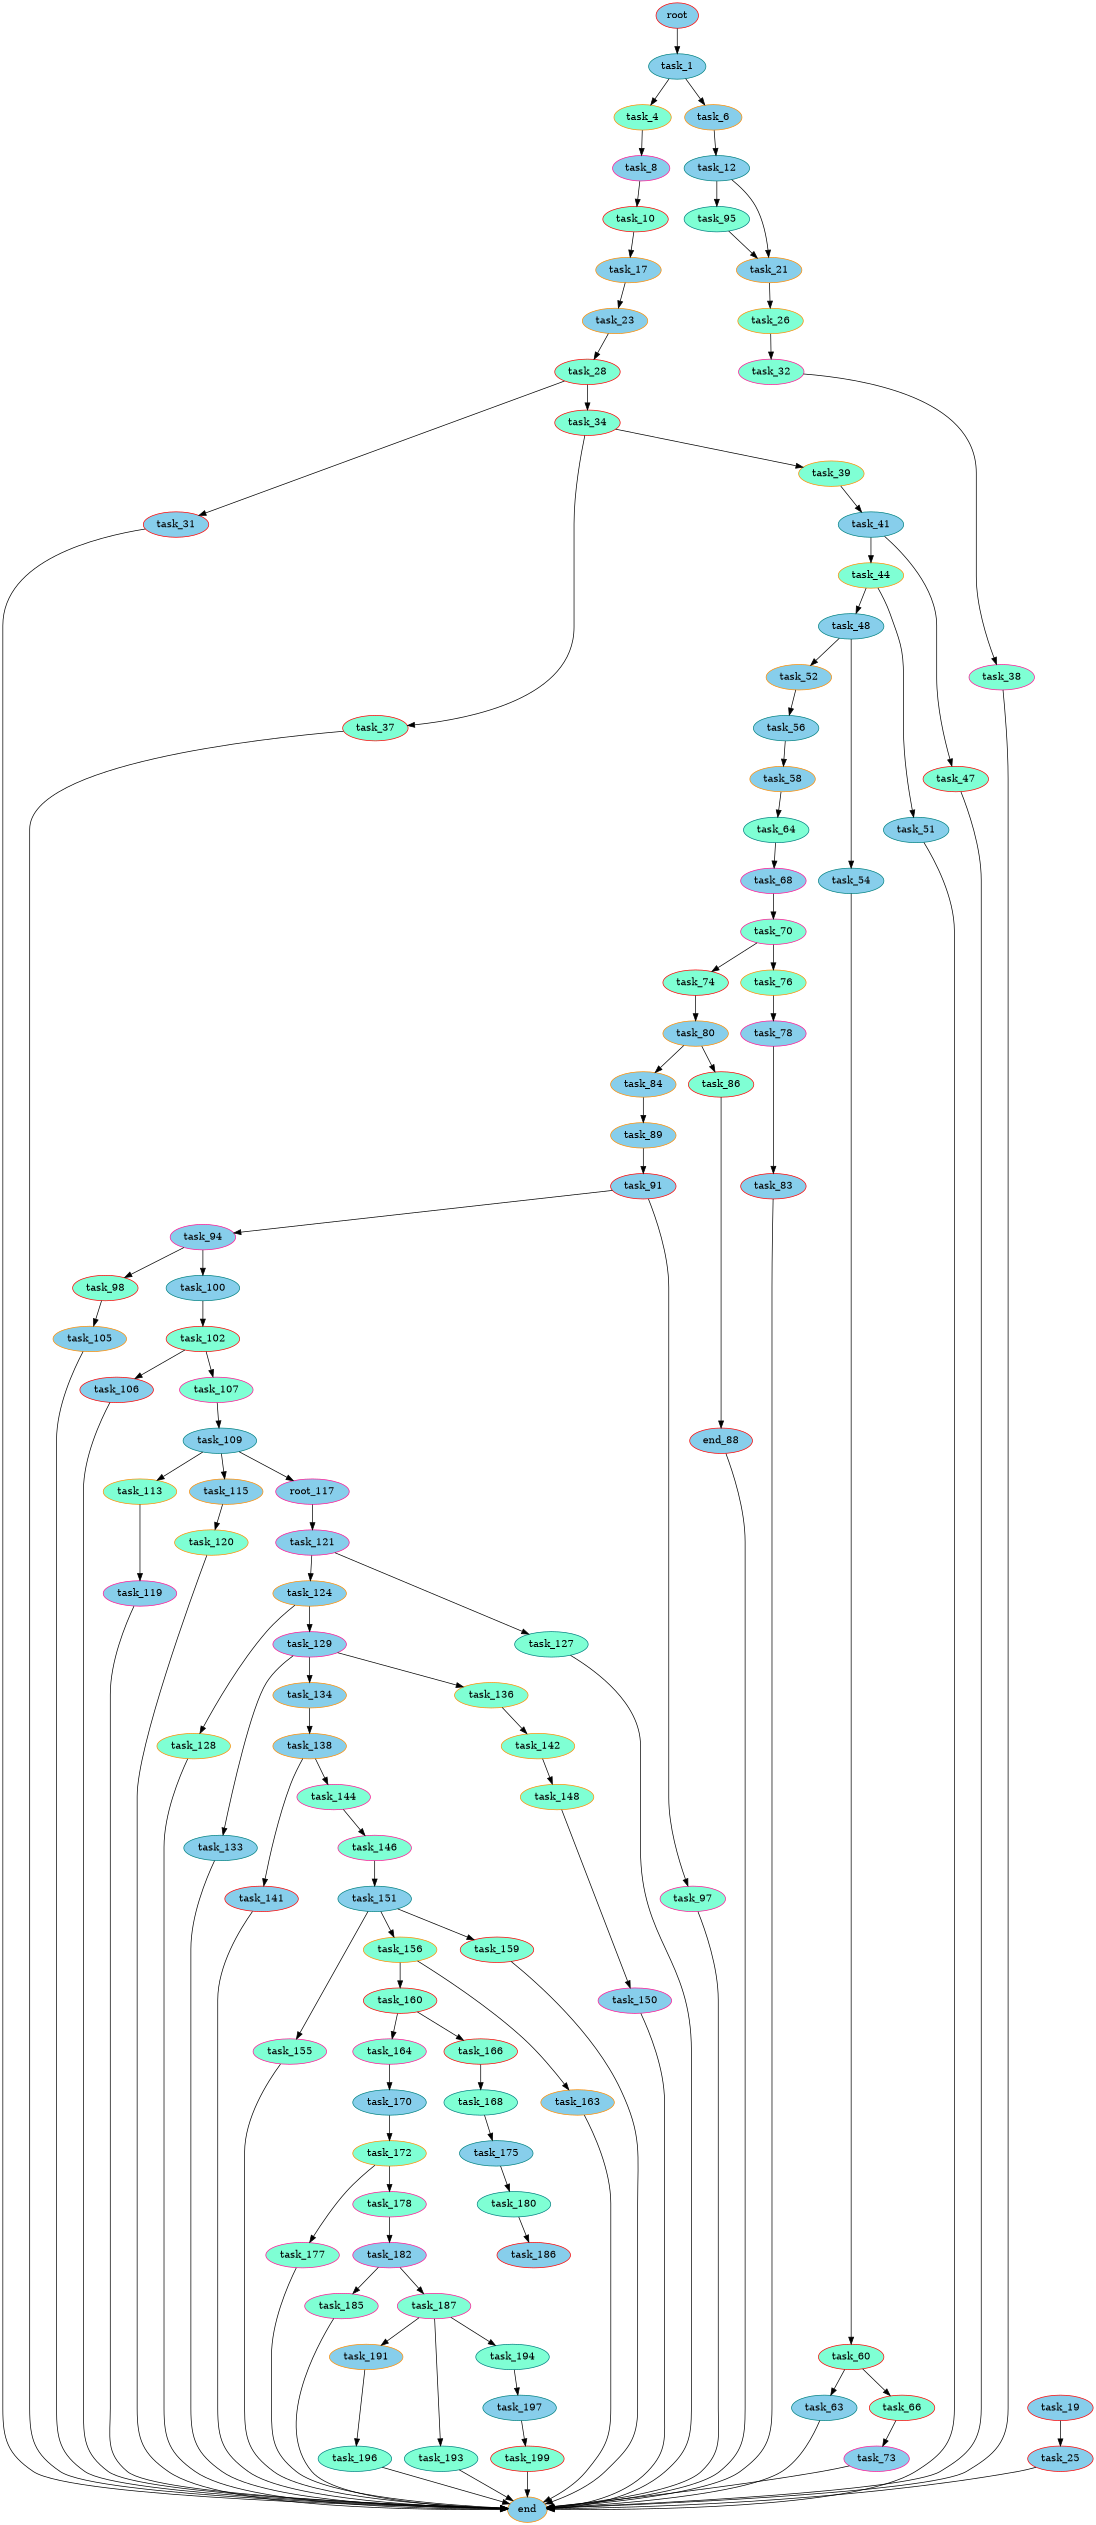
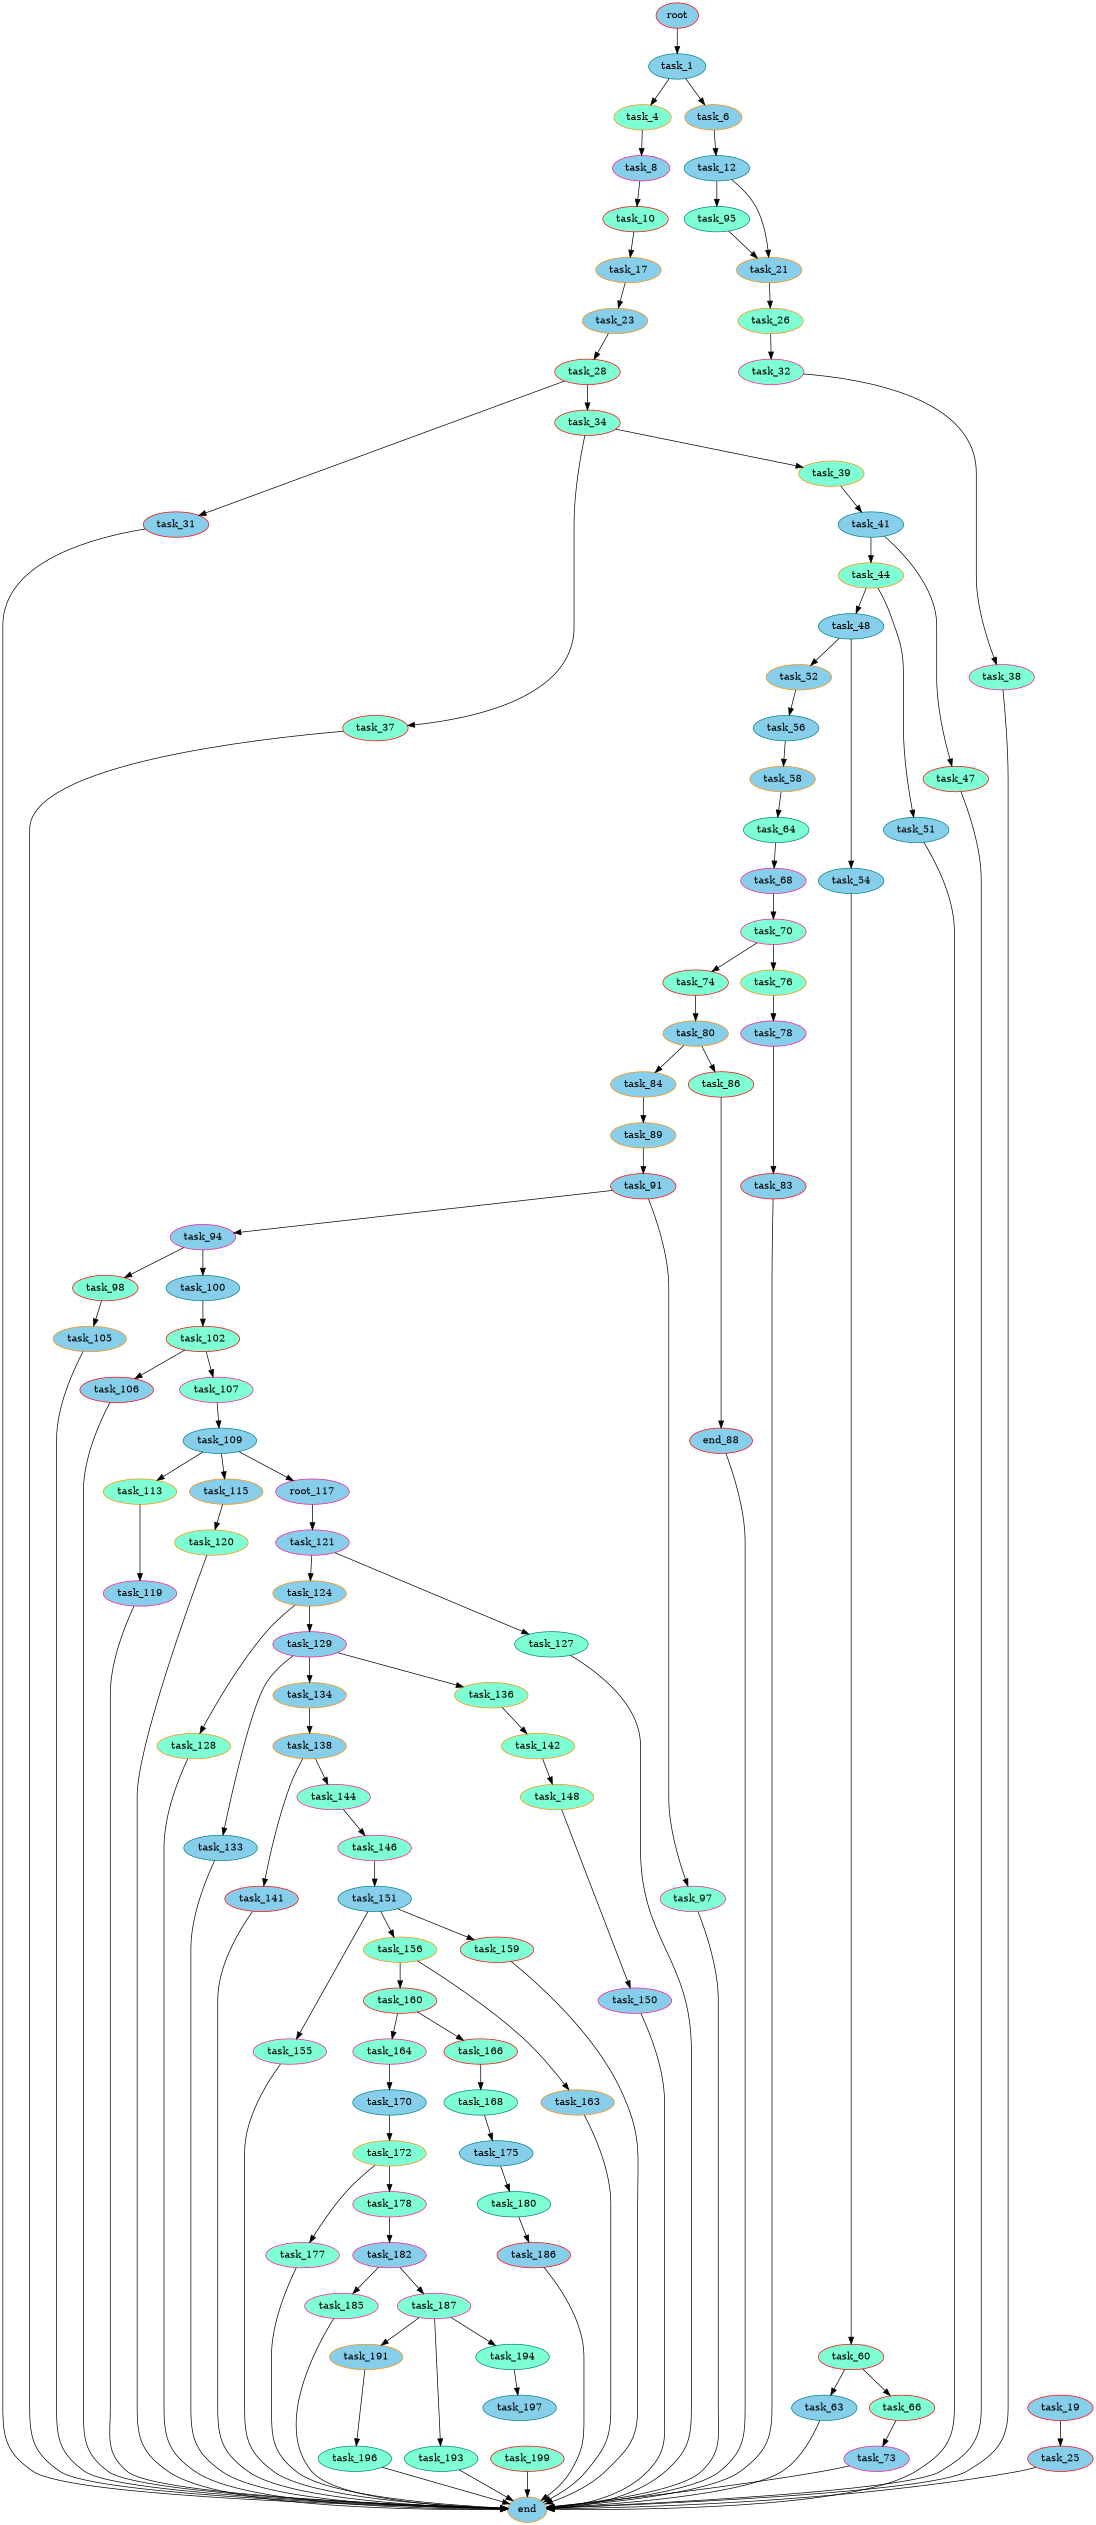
edge "task_186" -> "end": added
edge "task_197" -> "task_199": removed
